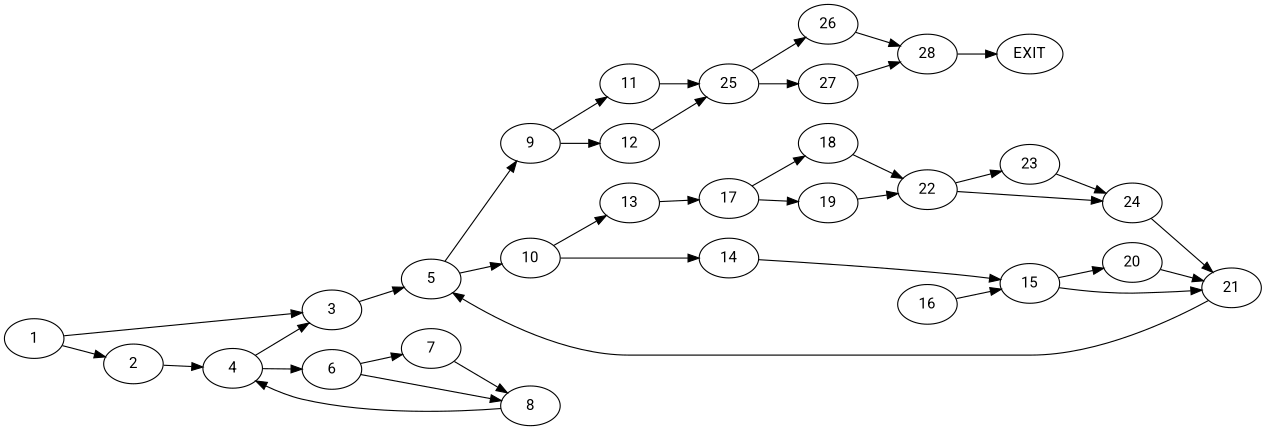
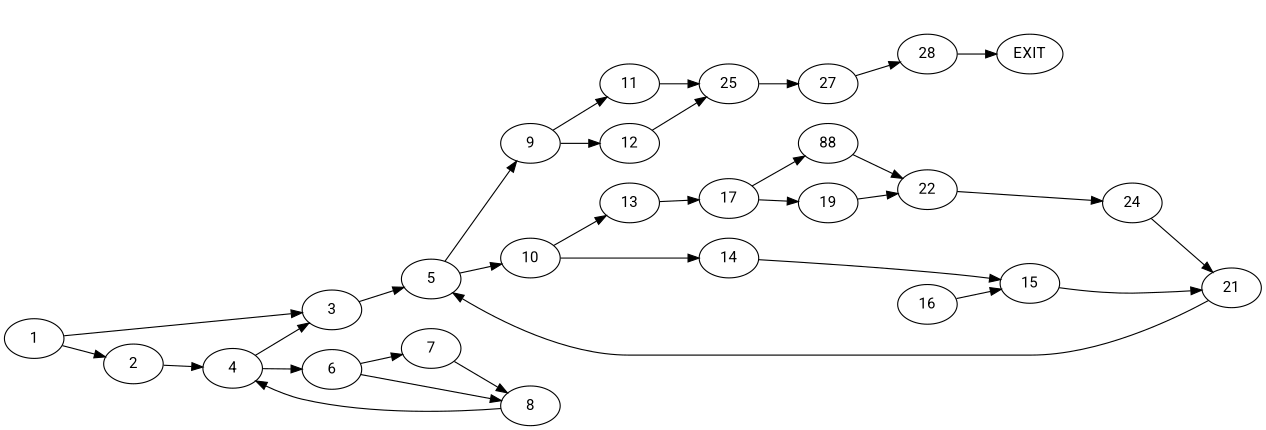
node "26": removed
node "18": label "18" -> "88"
node "23": removed
node "20": removed
